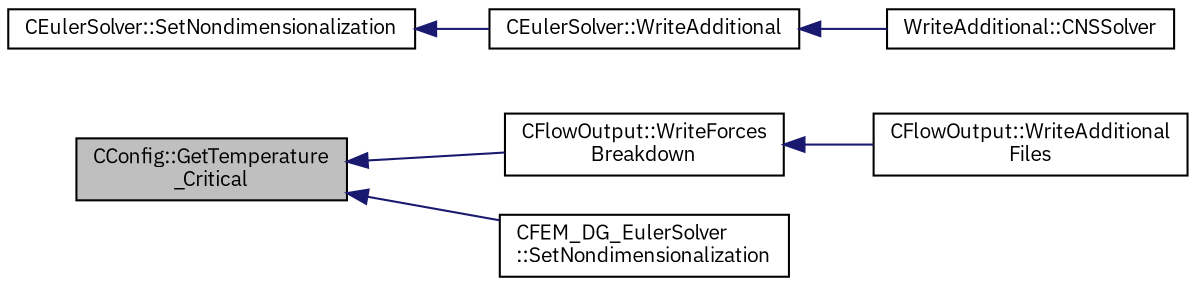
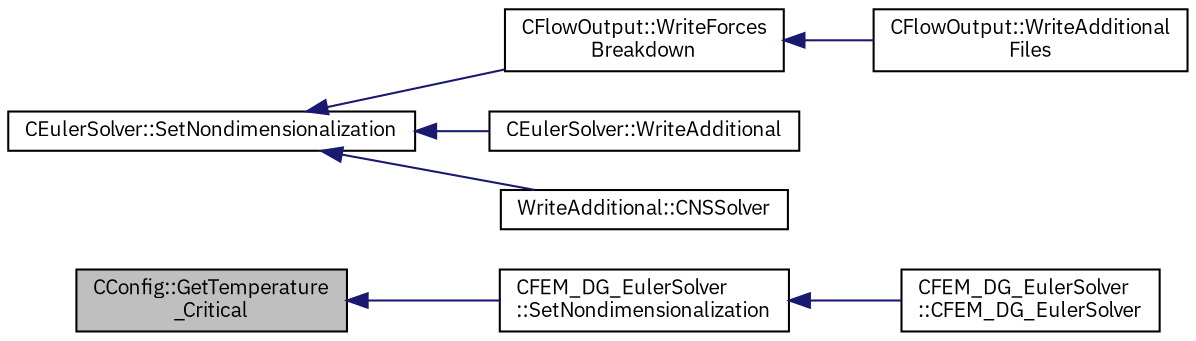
edge "WriteAdditional::CNSSolver" -> "CEulerSolver::WriteAdditional": now "WriteAdditional::CNSSolver" -> "CEulerSolver::SetNondimensionalization"
edge "CFlowOutput::WriteForces Breakdown" -> "CConfig::GetTemperature _Critical": now "CFlowOutput::WriteForces Breakdown" -> "CEulerSolver::SetNondimensionalization"
node "CFEM_DG_EulerSolver ::CFEM_DG_EulerSolver": added
